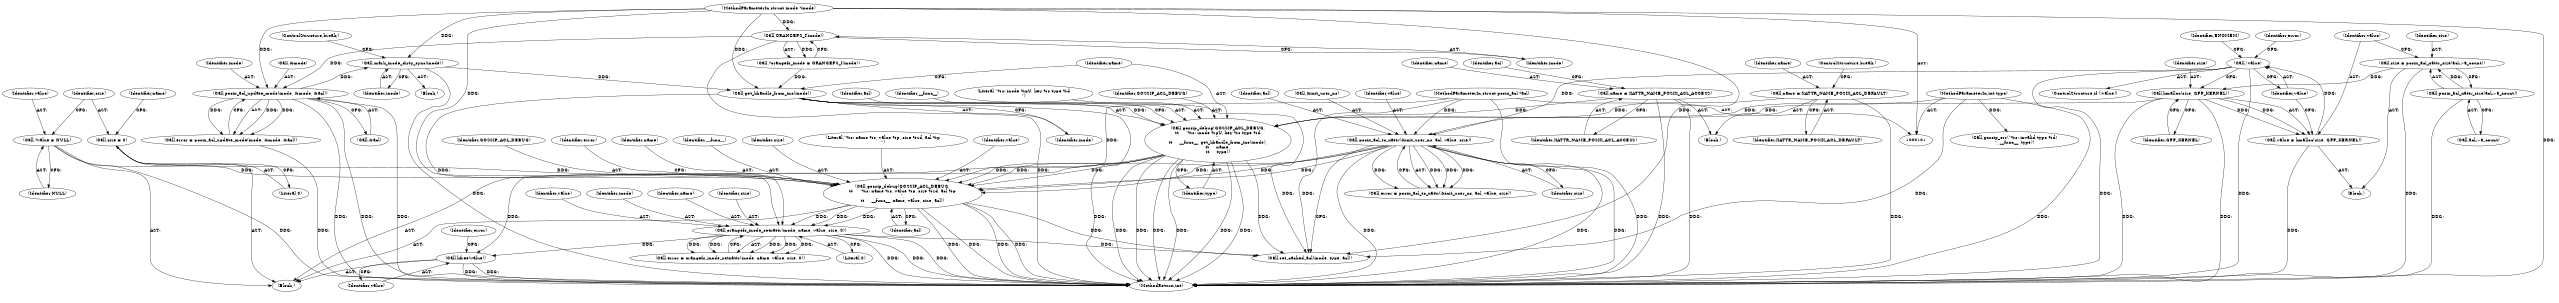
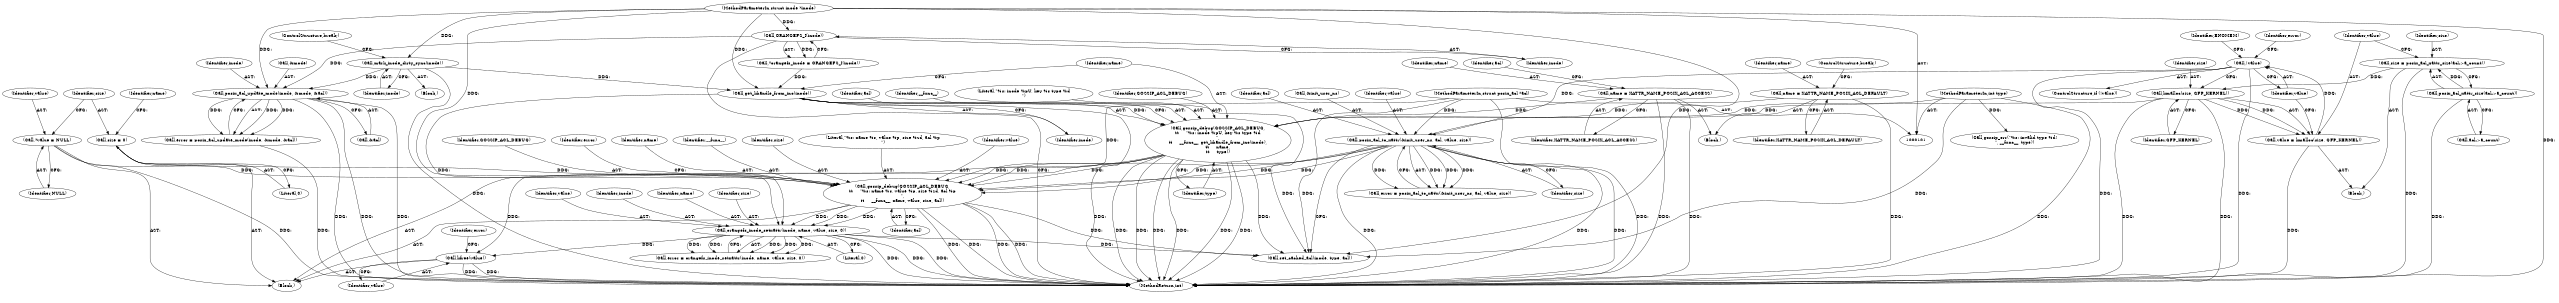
edge "(Call,posix_acl_update_mode(inode, &mode, &acl))" -> "(Call,mark_inode_dirty_sync(inode))": reversed
edge "(Identifier,GFP_KERNEL)" -> "(Call,kmalloc(size, GFP_KERNEL))": label "CFG: " -> "AST: "
edge "(Call,ORANGEFS_I(inode))" -> "(MethodReturn,int)": label "DDG: " -> "CFG: "
